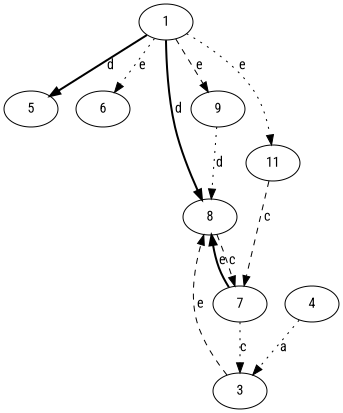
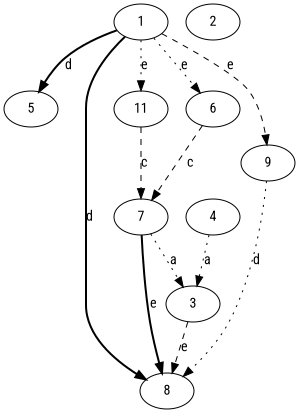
node "2": added
edge "8" -> "7": now "6" -> "7"
edge "7" -> "3": label "c" -> "a"
